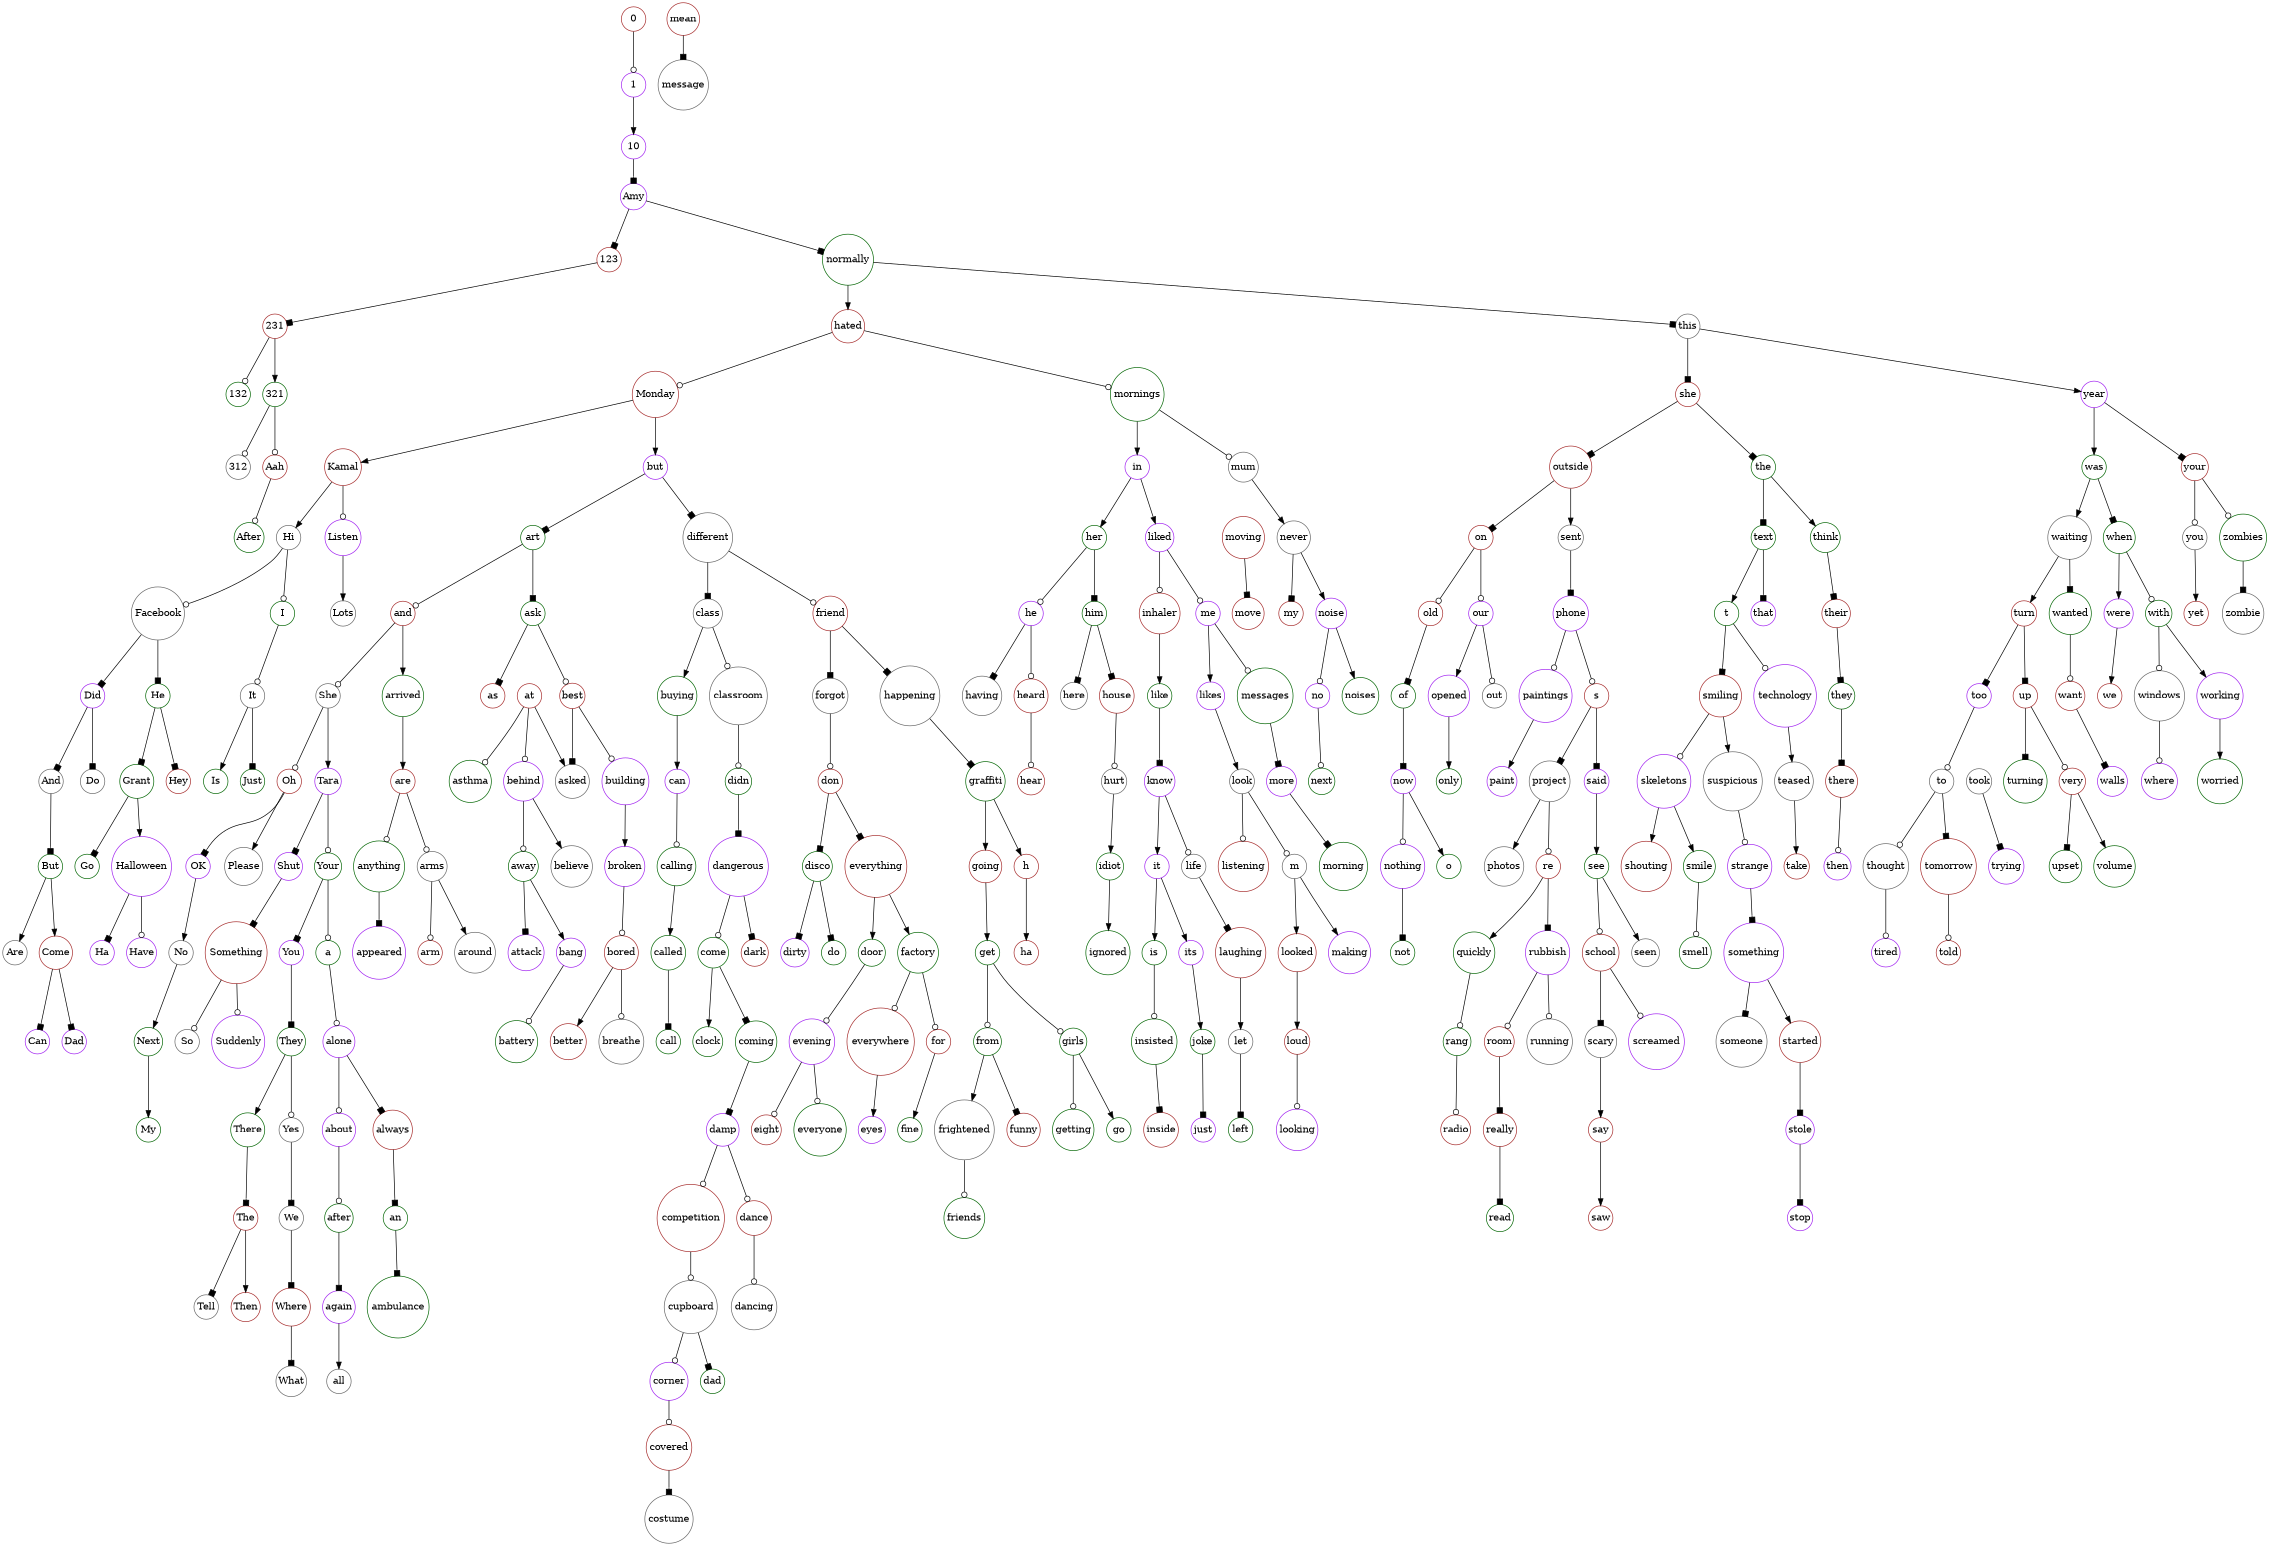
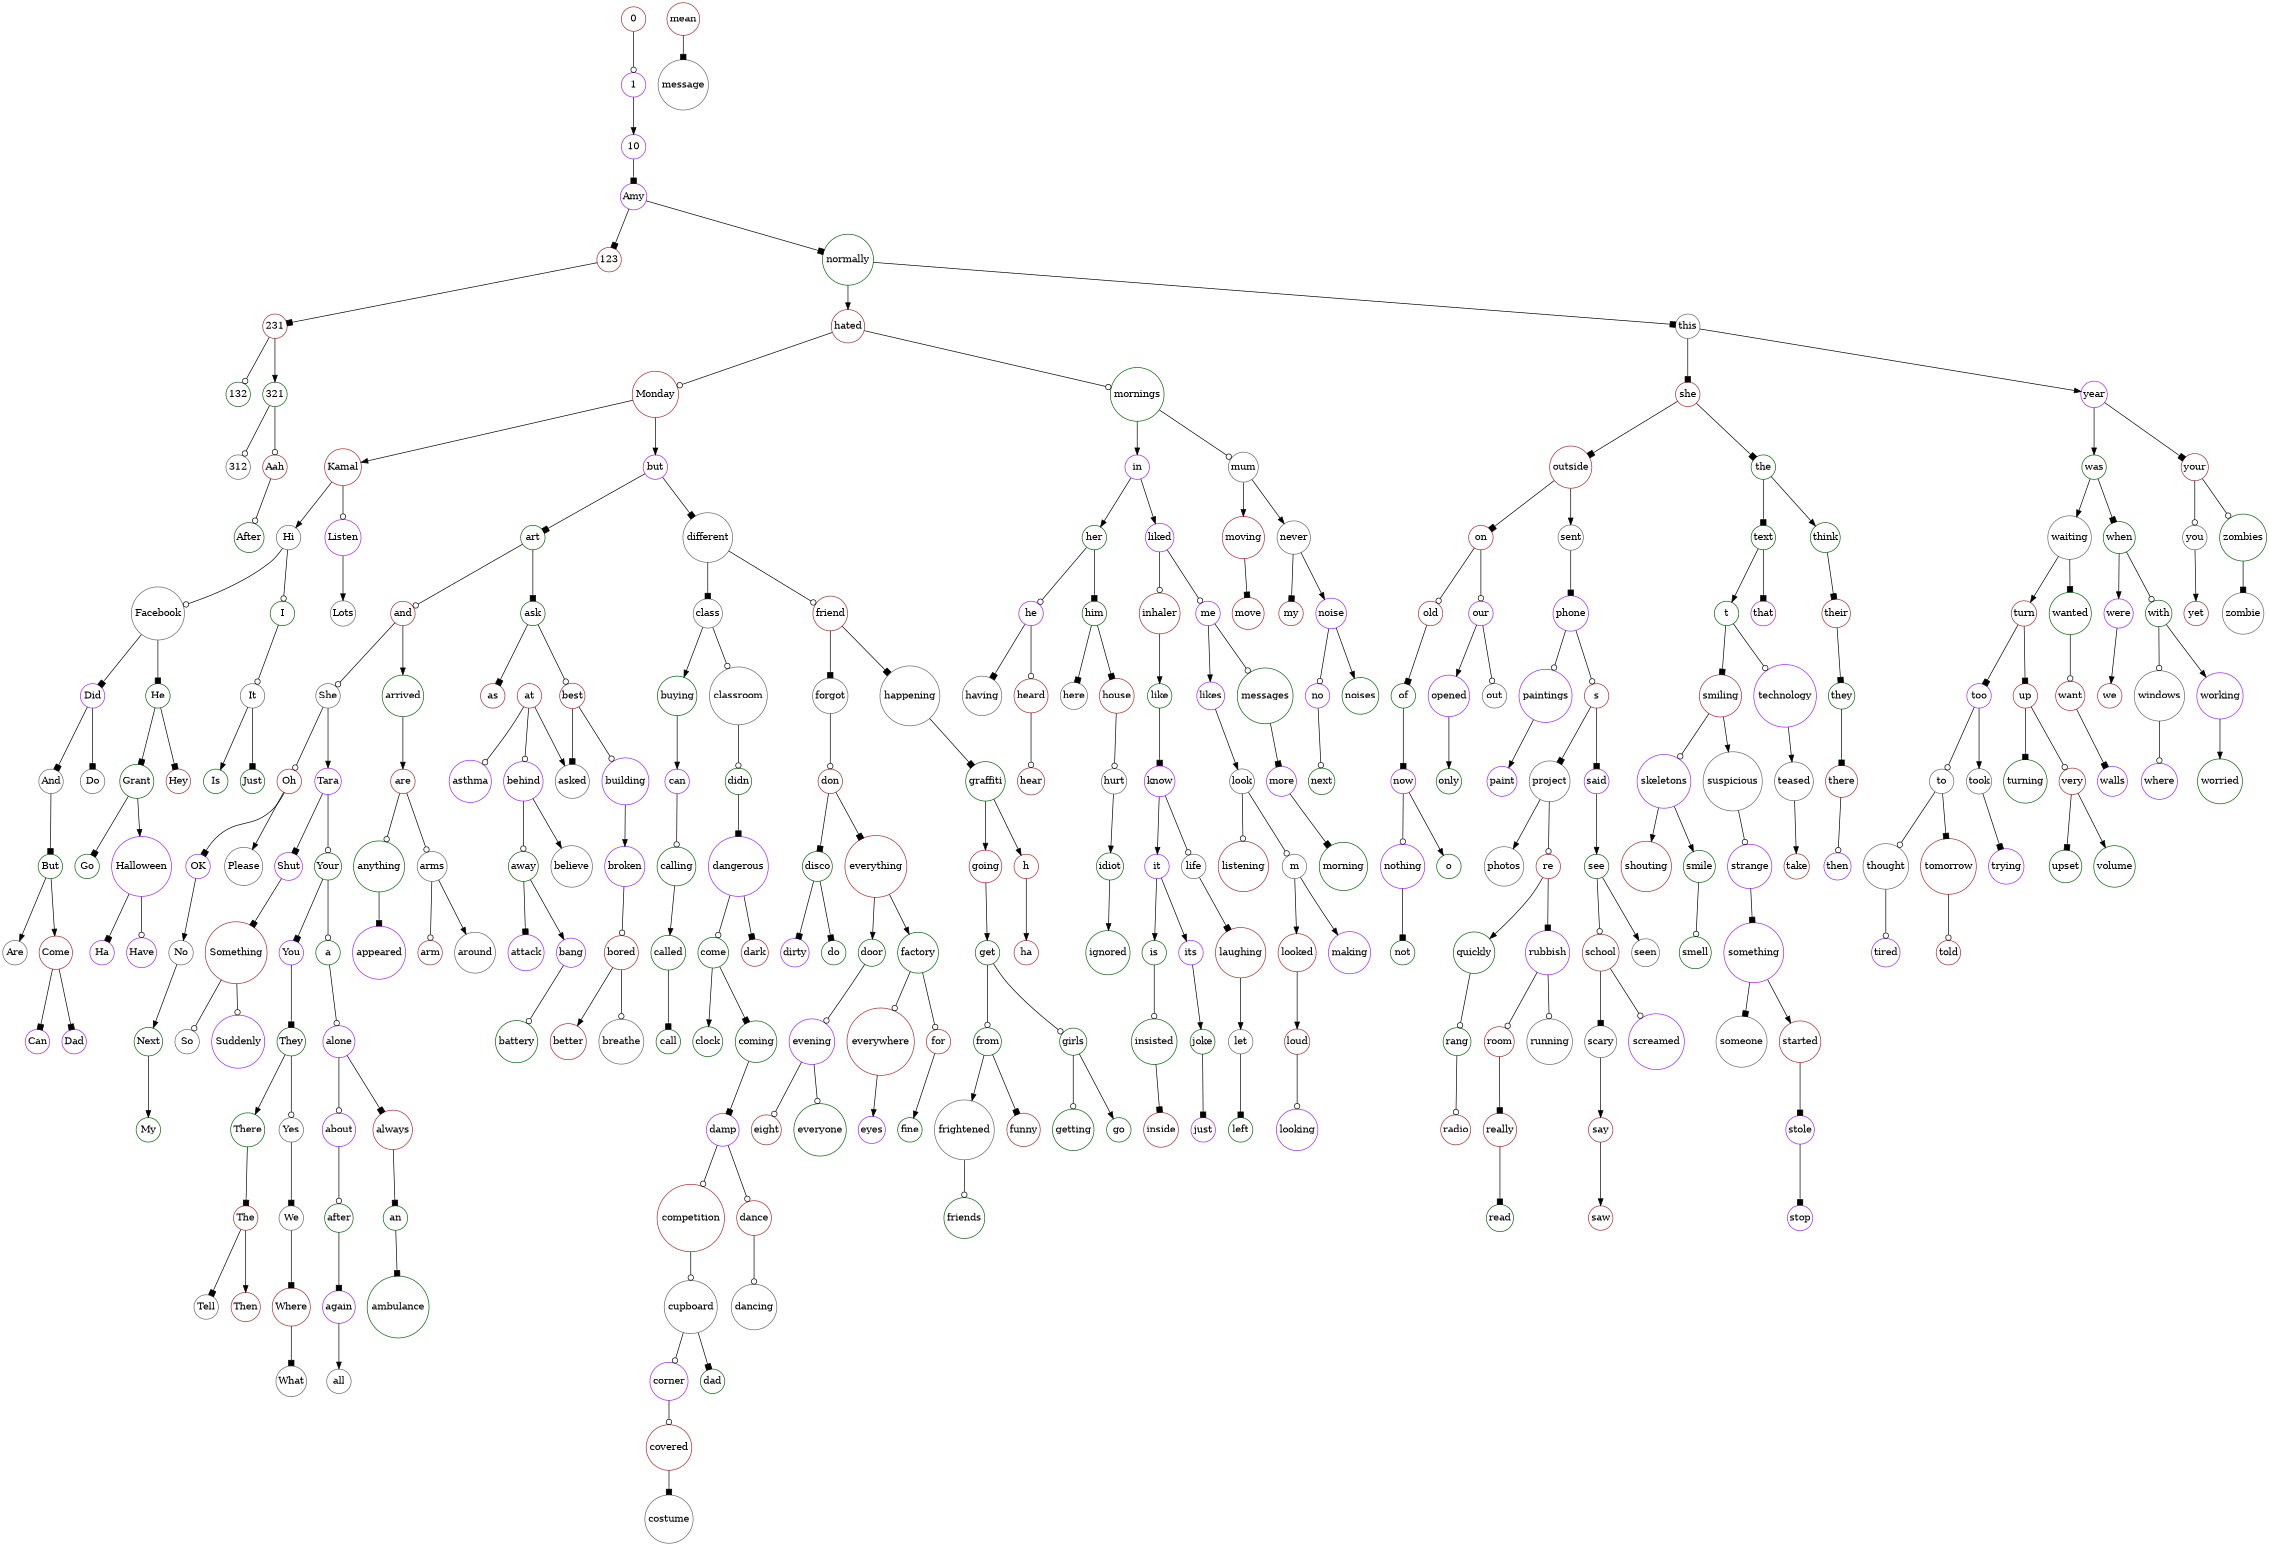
edge "mum" -> "moving": added
edge "too" -> "took": added
node "asthma": color darkgreen -> purple
